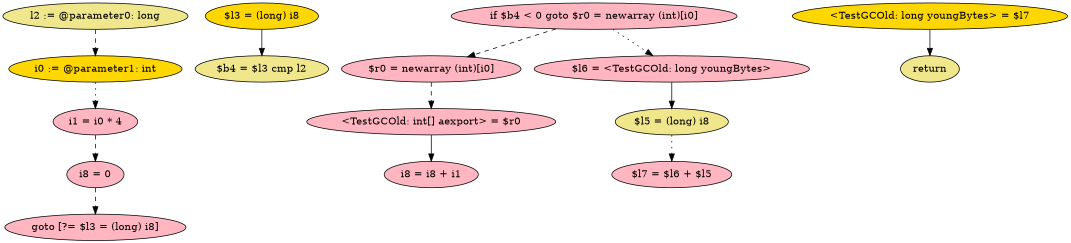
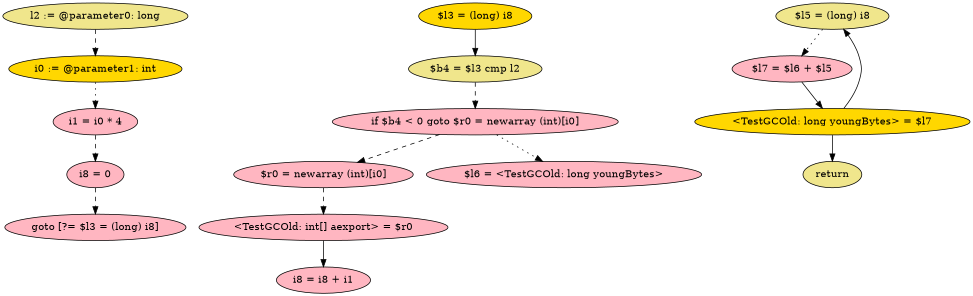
edge "$b4 = $l3 cmp l2" -> "if $b4 < 0 goto $r0 = newarray (int)[i0]": added
edge "$l6 = <TestGCOld: long youngBytes>" -> "$l5 = (long) i8": now "<TestGCOld: long youngBytes> = $l7" -> "$l5 = (long) i8"
edge "$l7 = $l6 + $l5" -> "<TestGCOld: long youngBytes> = $l7": added
